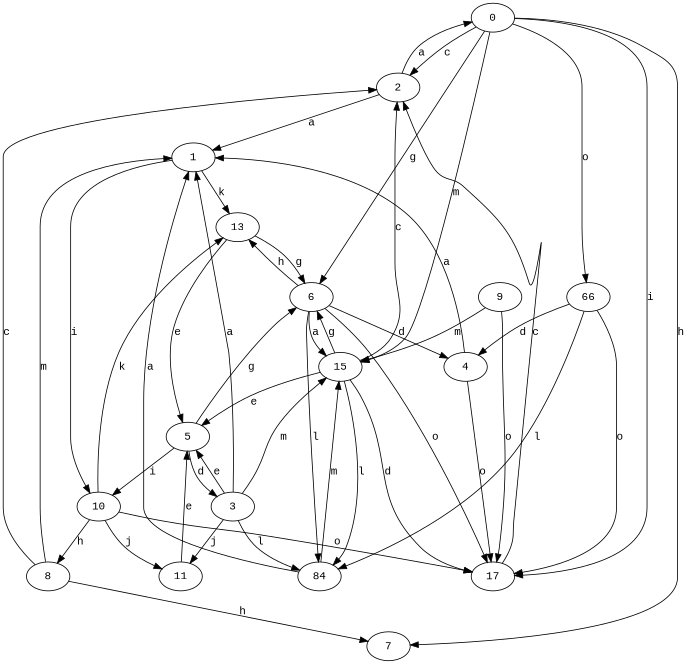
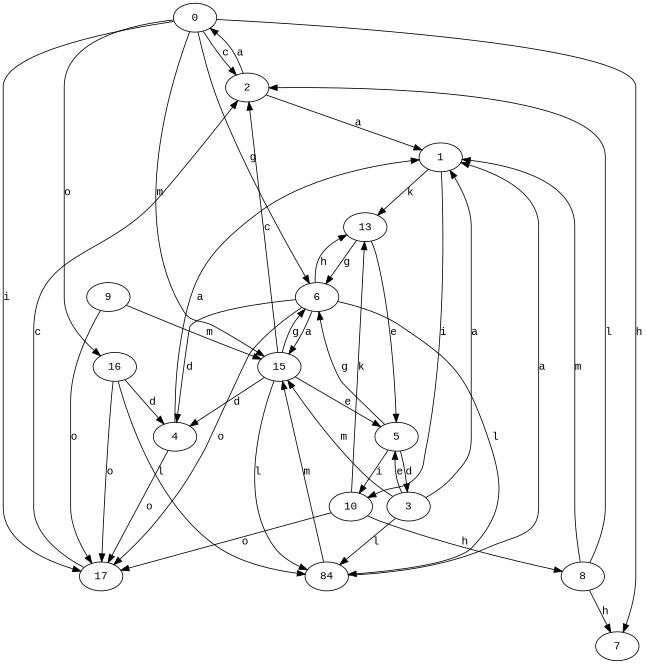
node "66": label "66" -> "16"
edge "8" -> "2": label "c" -> "l"
edge "15" -> "17": now "15" -> "4"
node "11": removed
